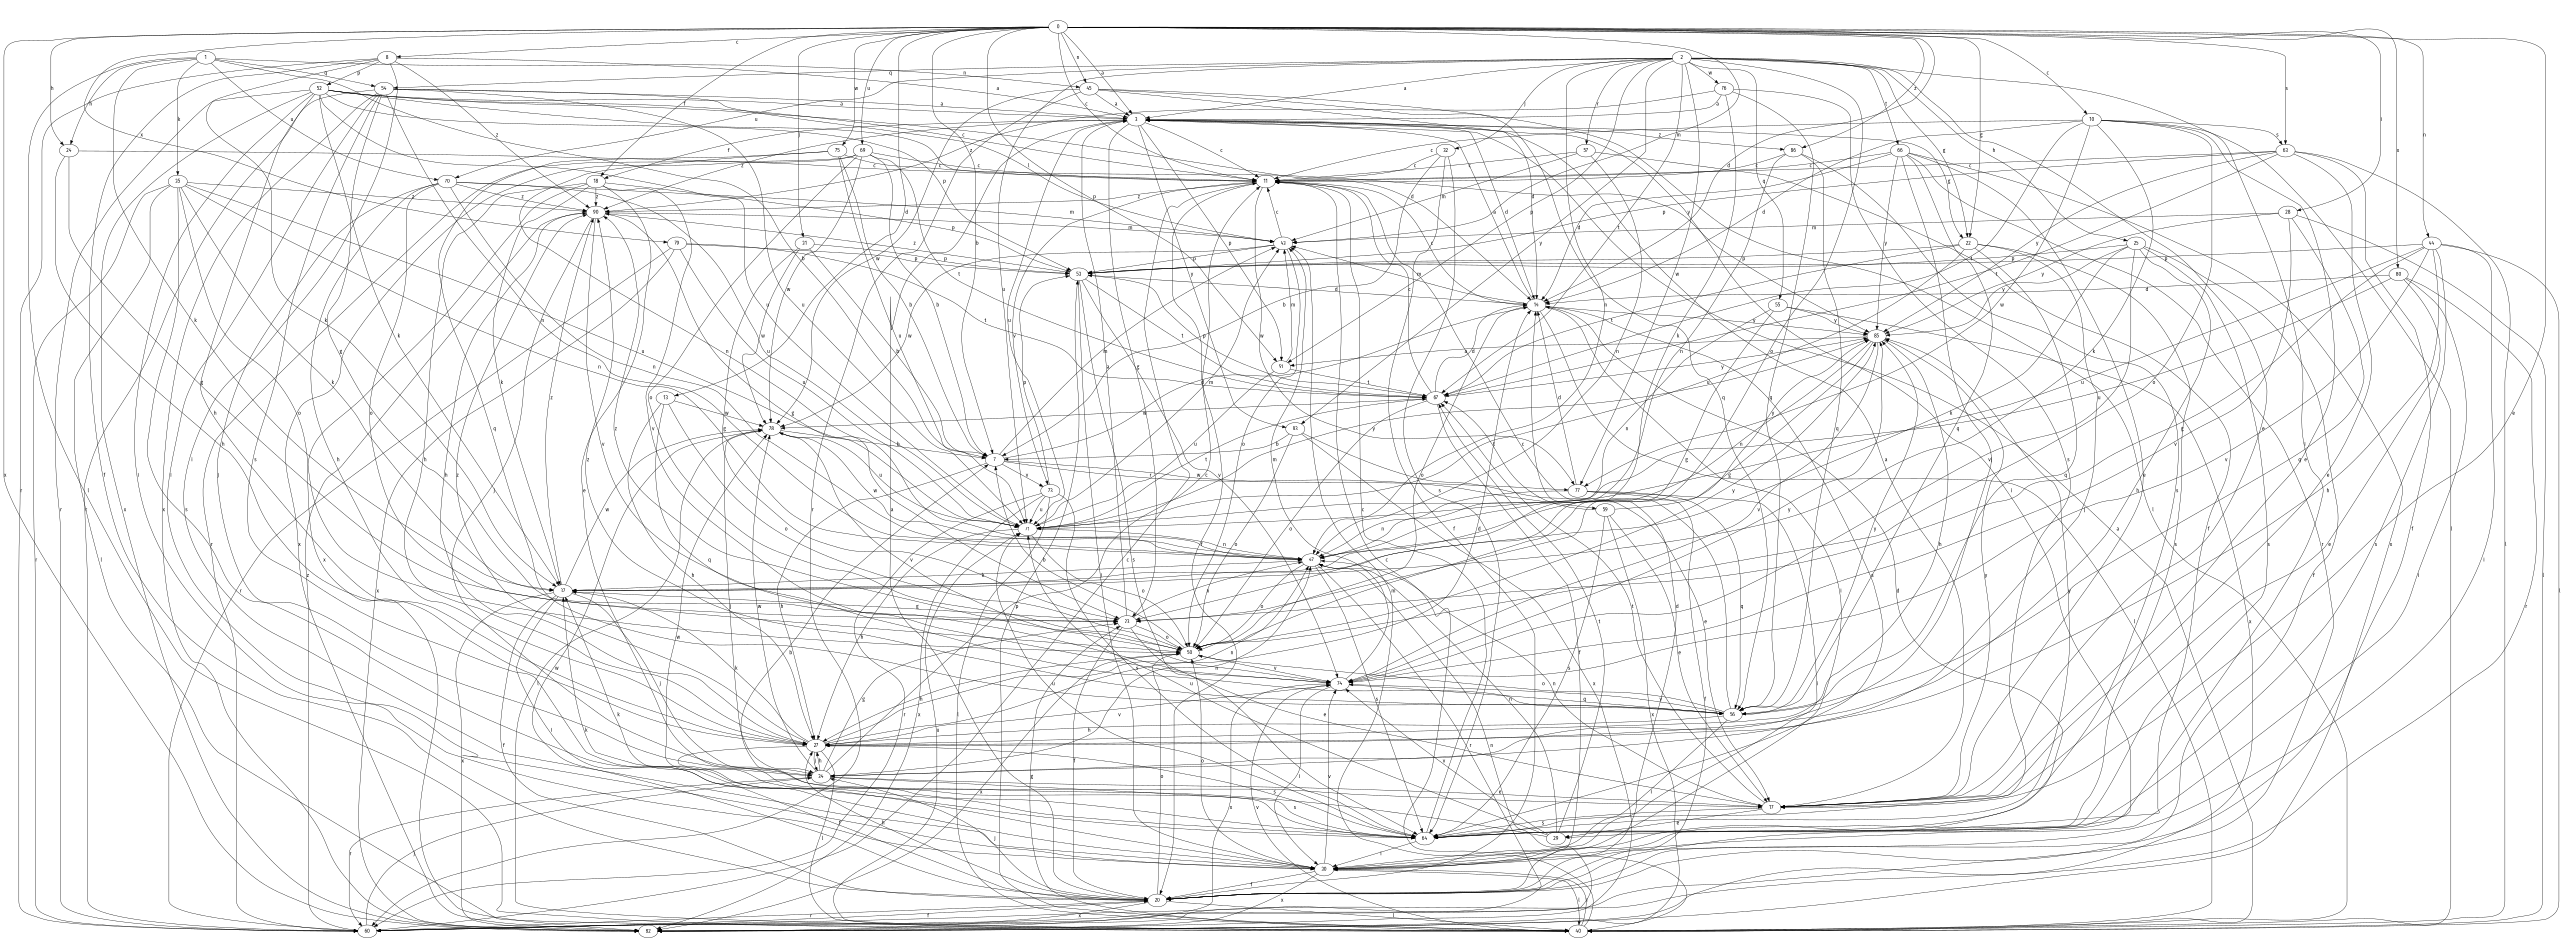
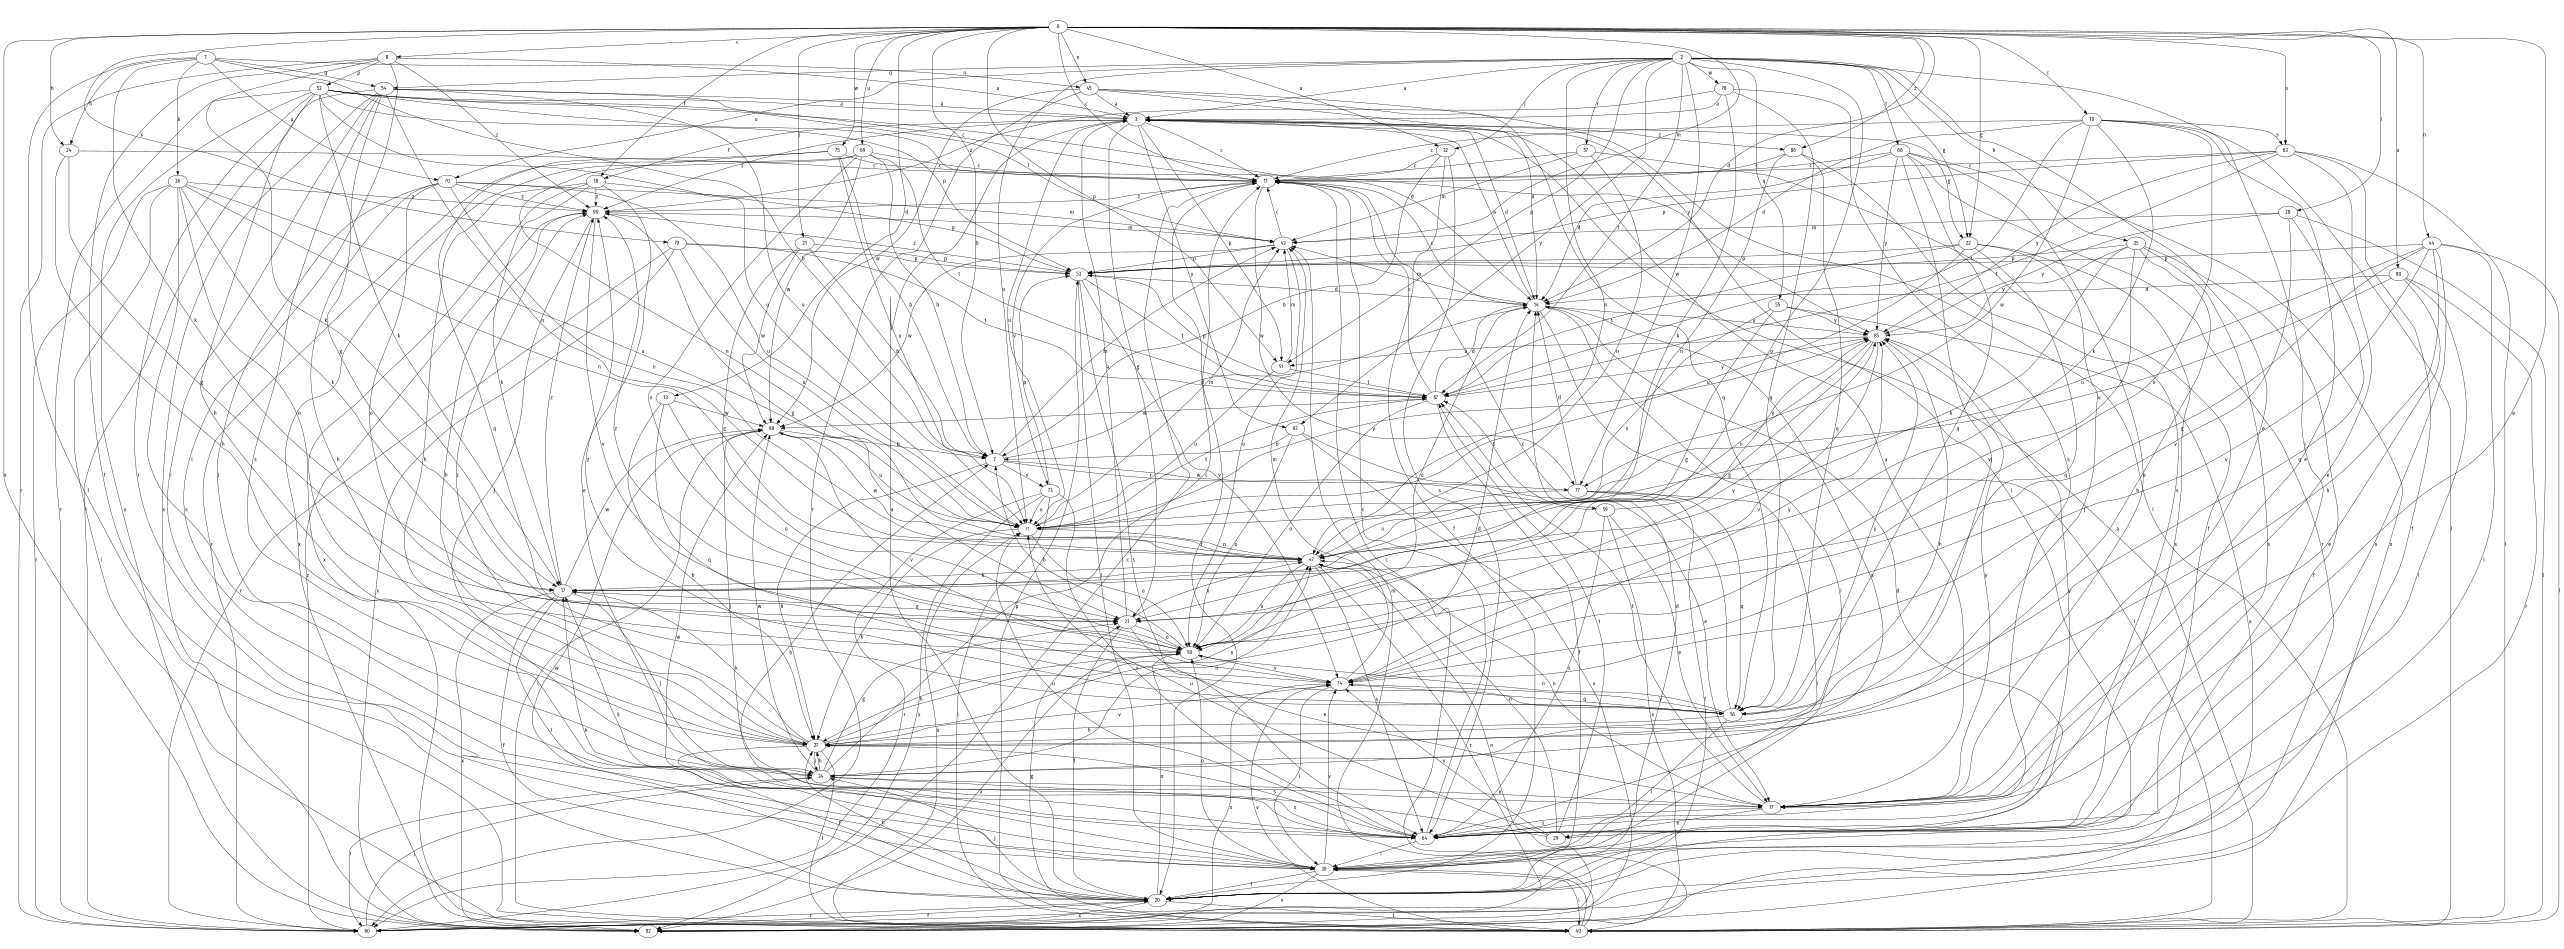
edge "0" -> "3": now "0" -> "32"
node "35": label "35" -> "36"
node "78": label "78" -> "98"
edge "18" -> "74": removed, label "v"
